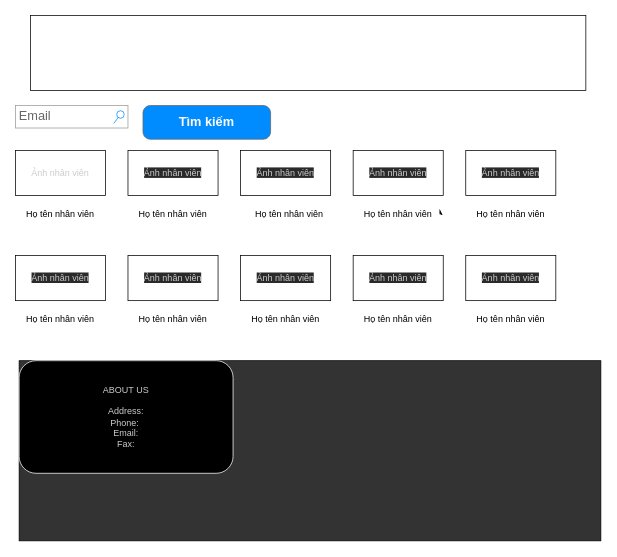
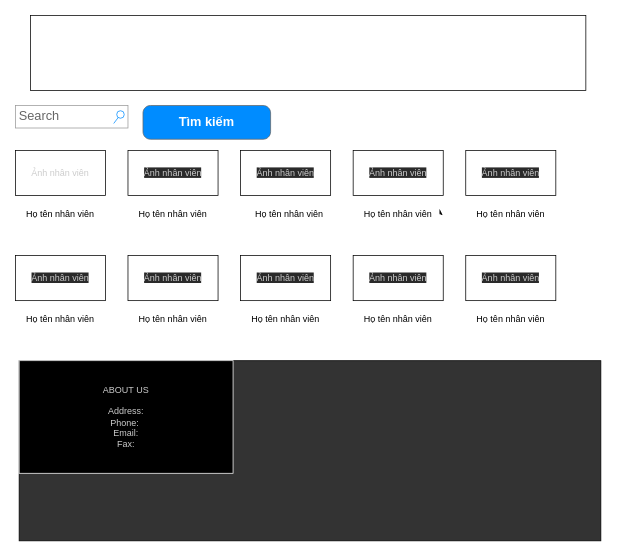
node "Email": label "Email" -> "Search"
node "ABOUT US Address: Phone: Email: Fax:": shape rounded rectangle -> rectangle
